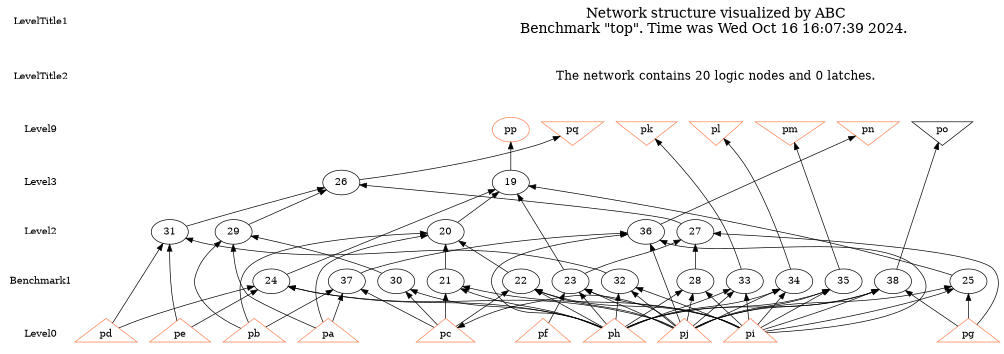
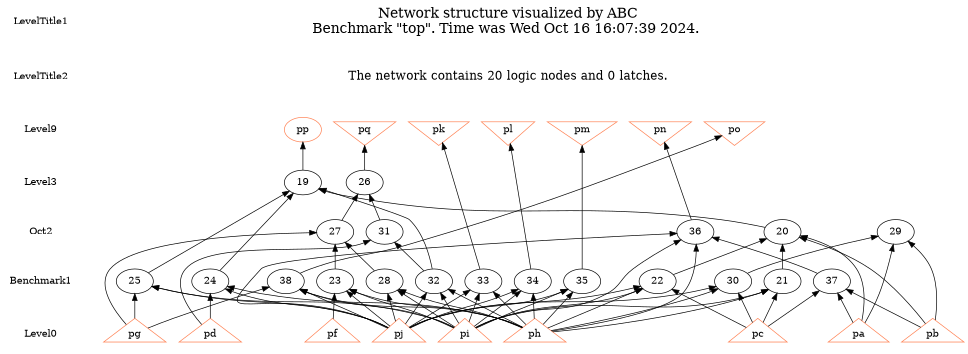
node "po": color black -> coral
edge "29" -> "26": removed
node "Level2": label "Level2" -> "Oct2"
edge "23" -> "19": now "32" -> "19"
edge "pj" -> "pc": now "pj" -> "30"
node "pe": removed
